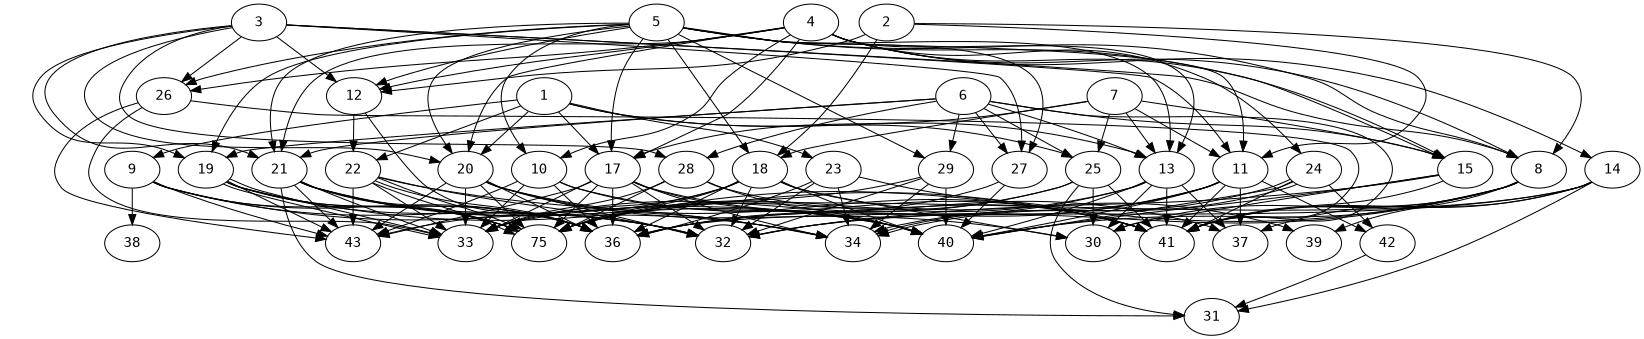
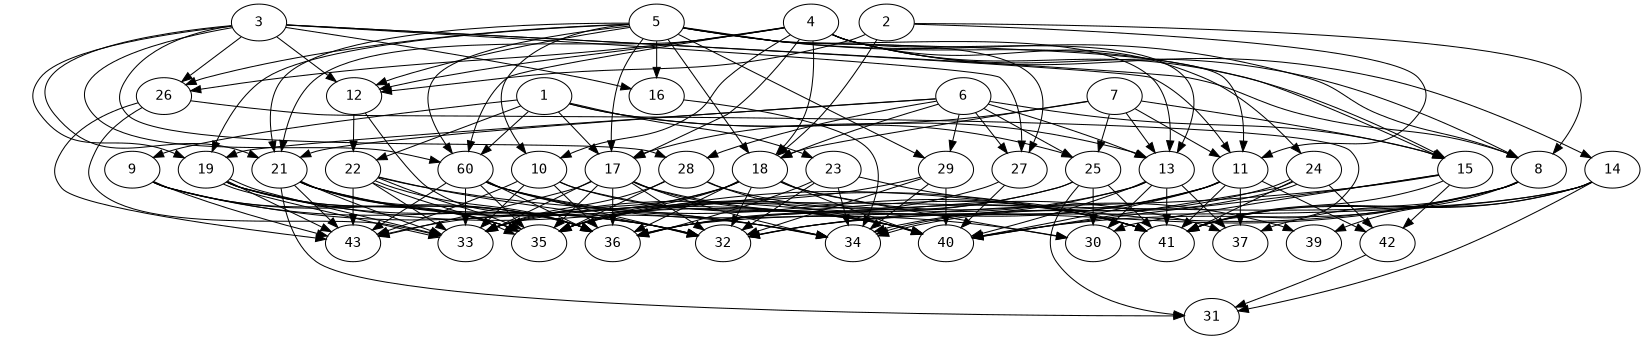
edge "4" -> "18": added
node "16": added
edge "6" -> "41": now "6" -> "18"
node "20": label "20" -> "60"
edge "15" -> "42": added
edge "8" -> "30": removed
node "38": removed
node "75": label "75" -> "35"
